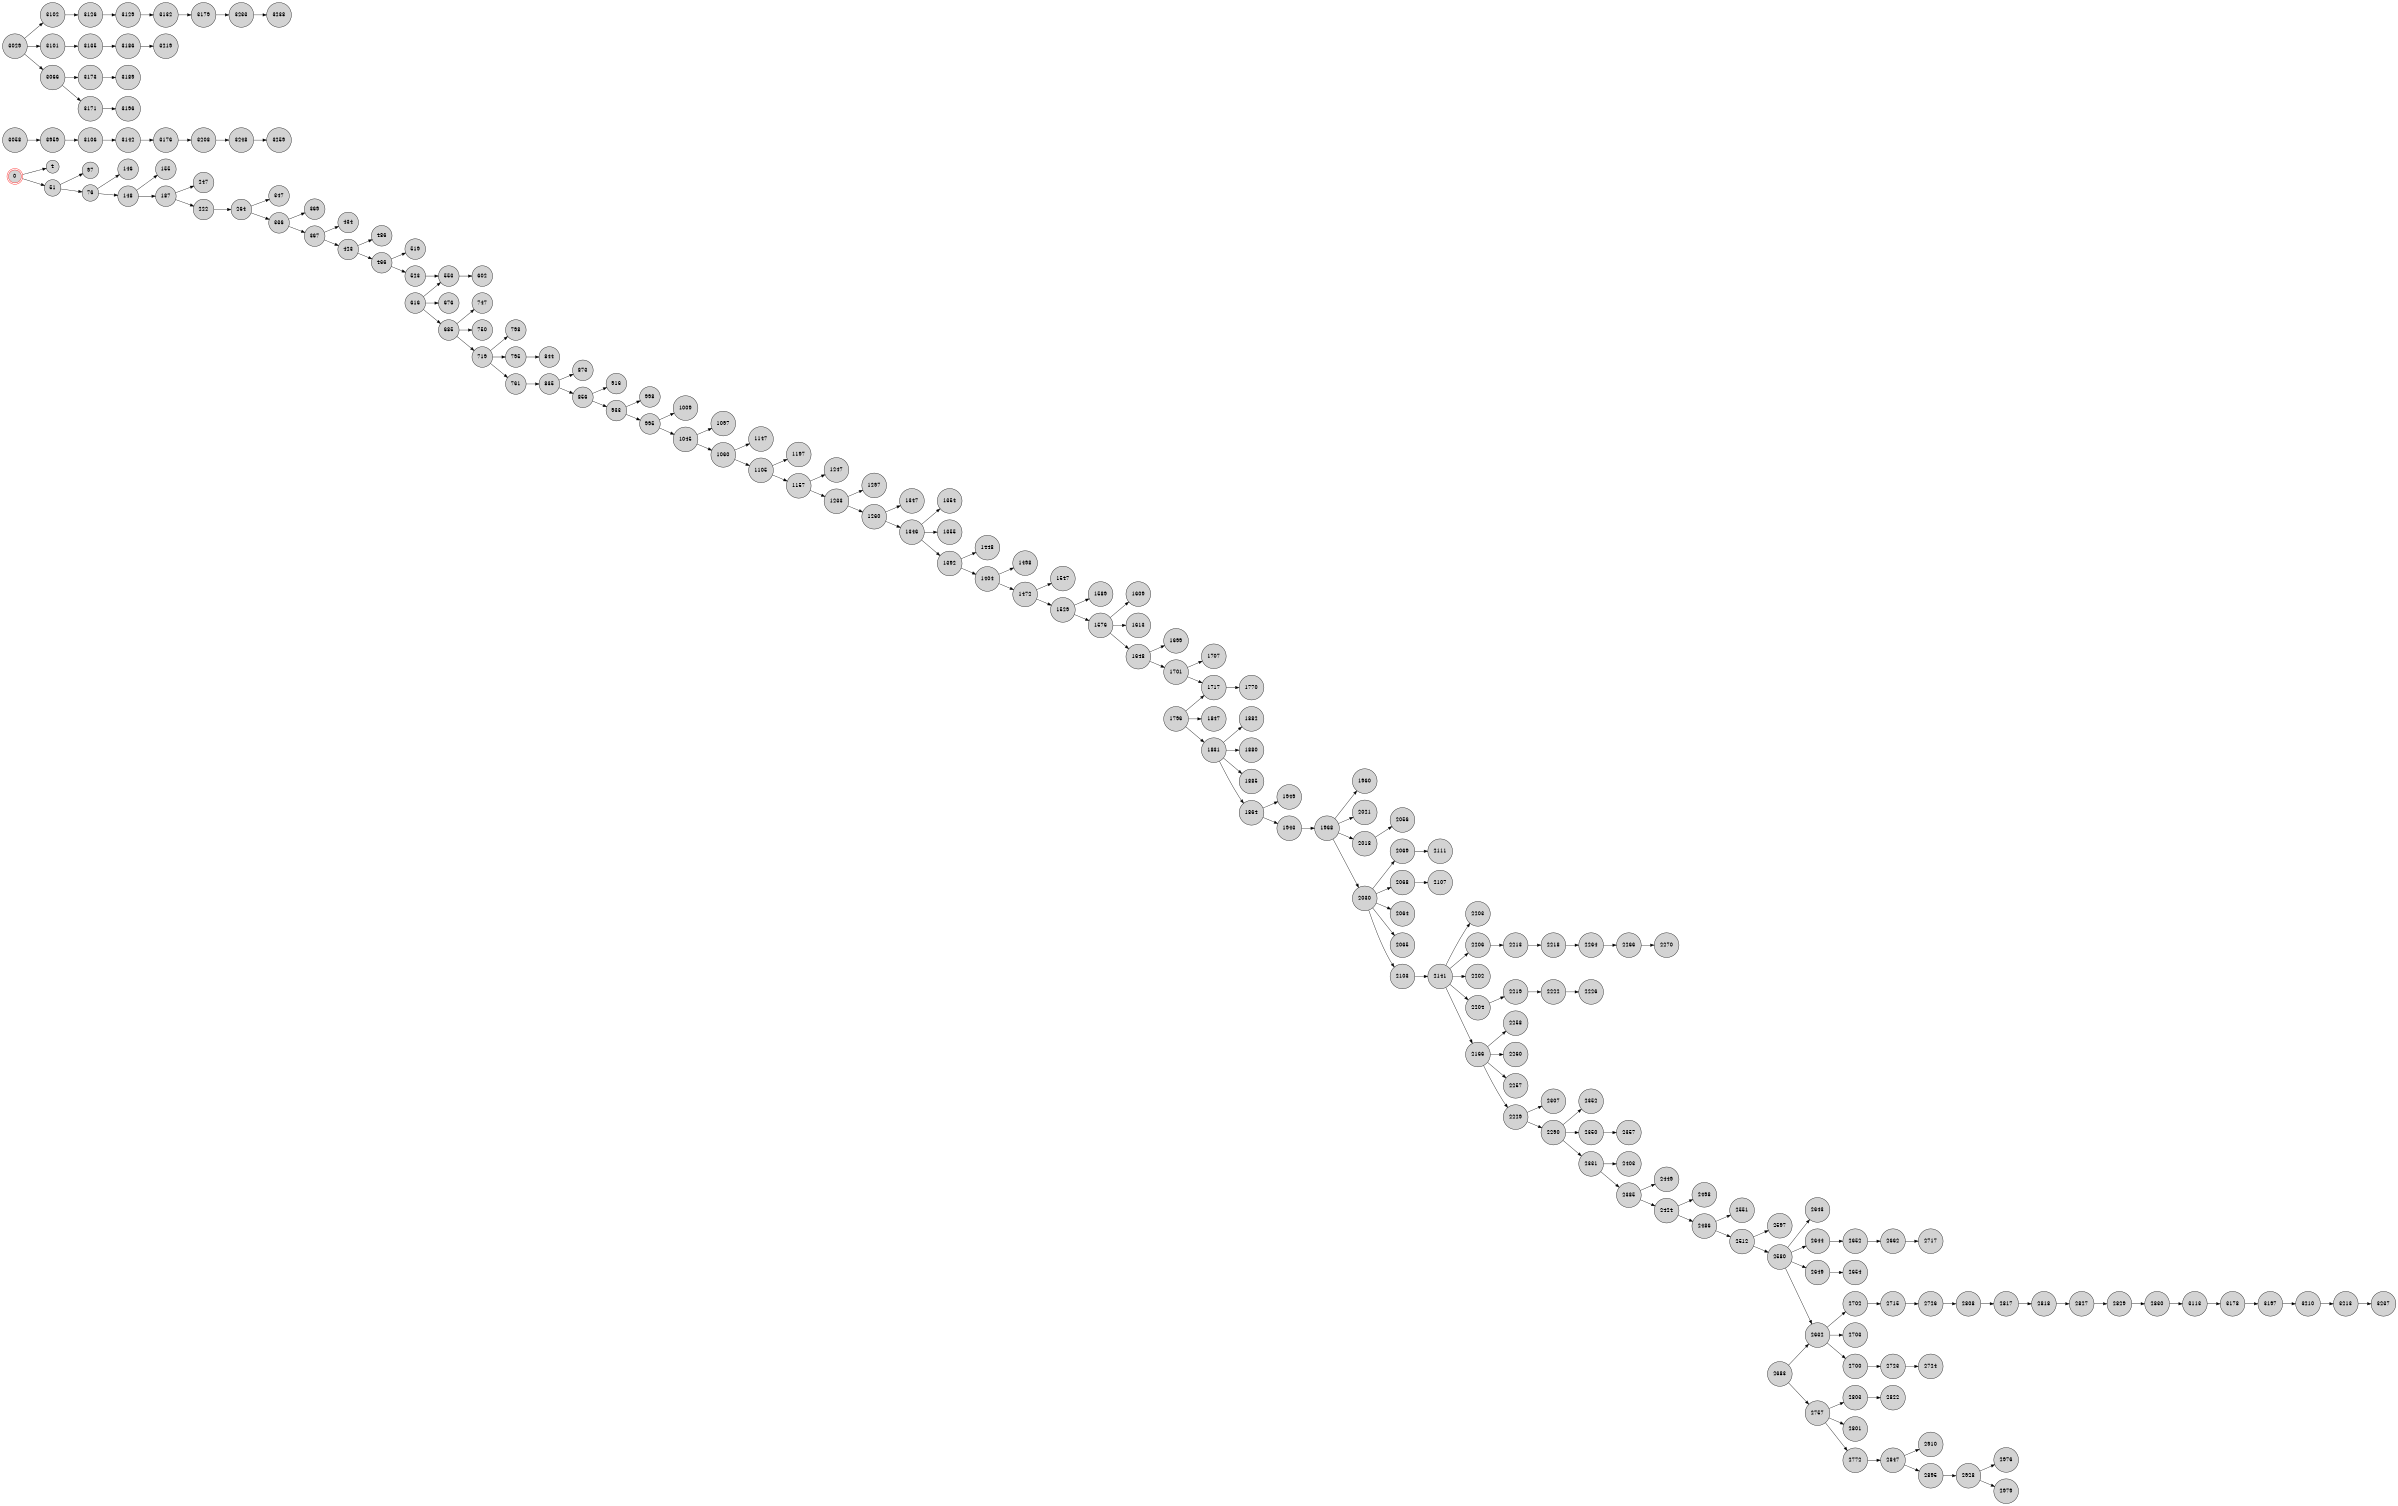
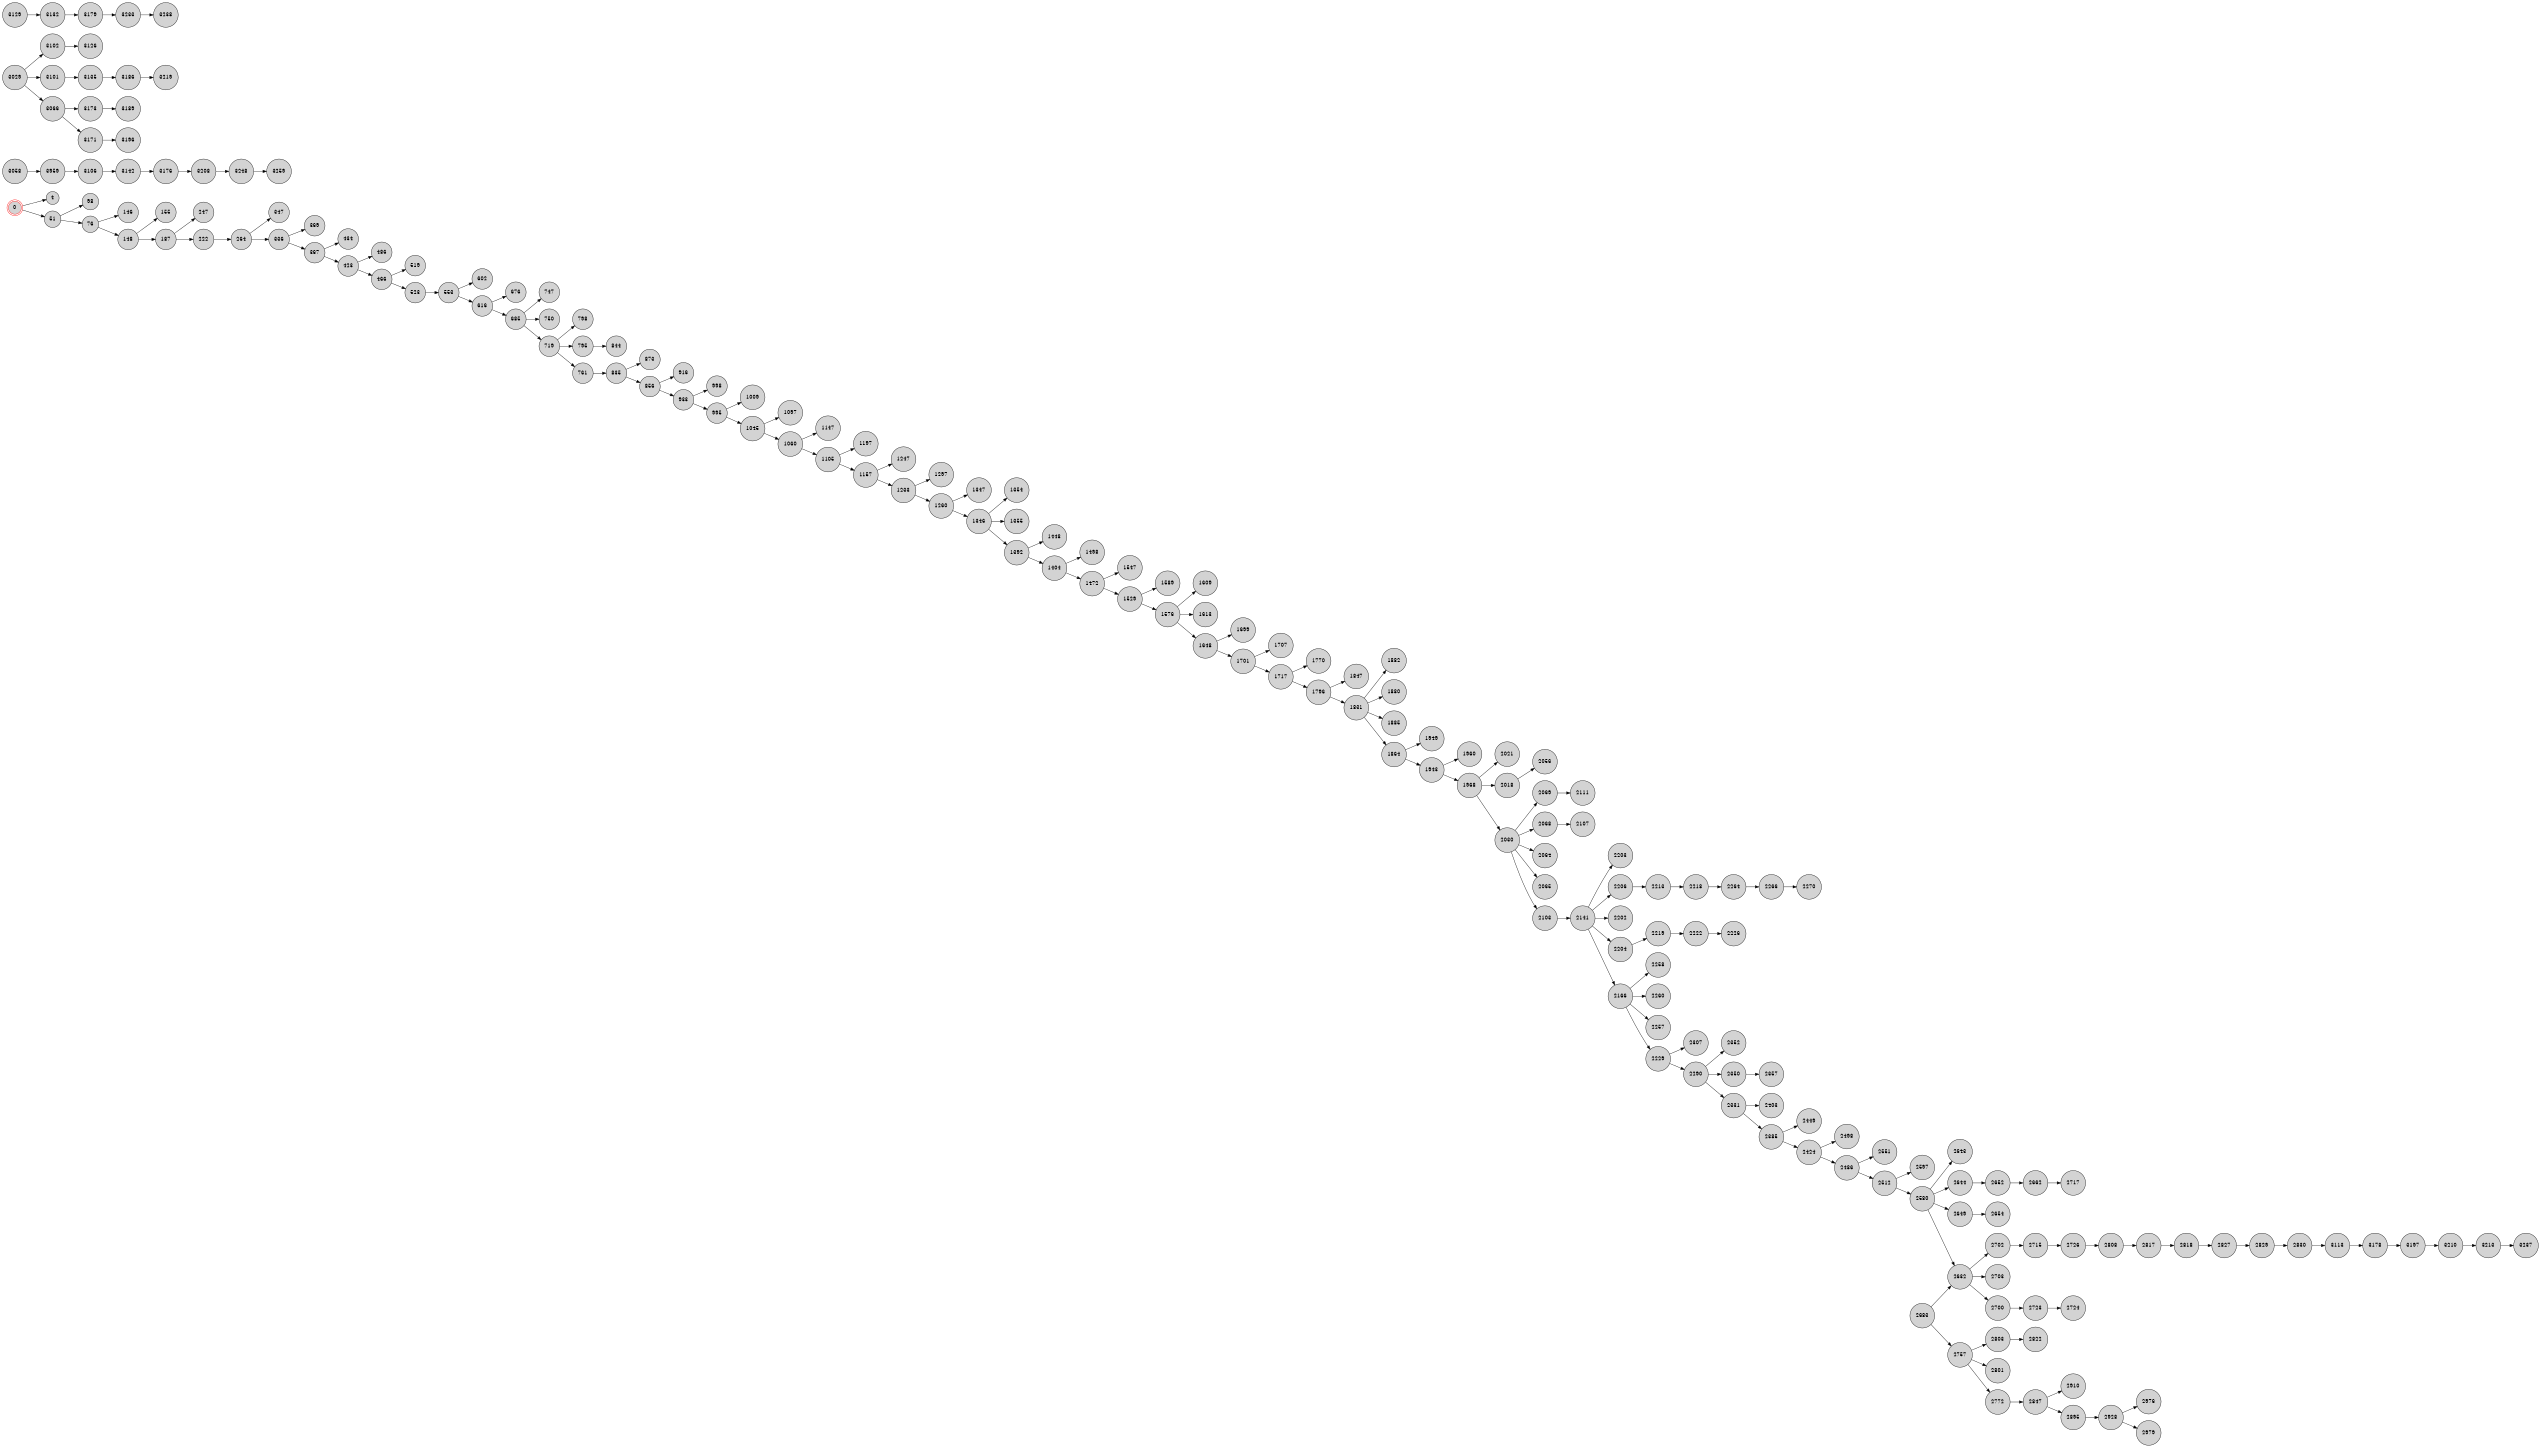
edge "3126" -> "3129": removed
node "97": label "97" -> "98"
edge "616" -> "553": reversed
edge "1796" -> "1717": reversed
edge "1968" -> "1960": now "1943" -> "1960"
